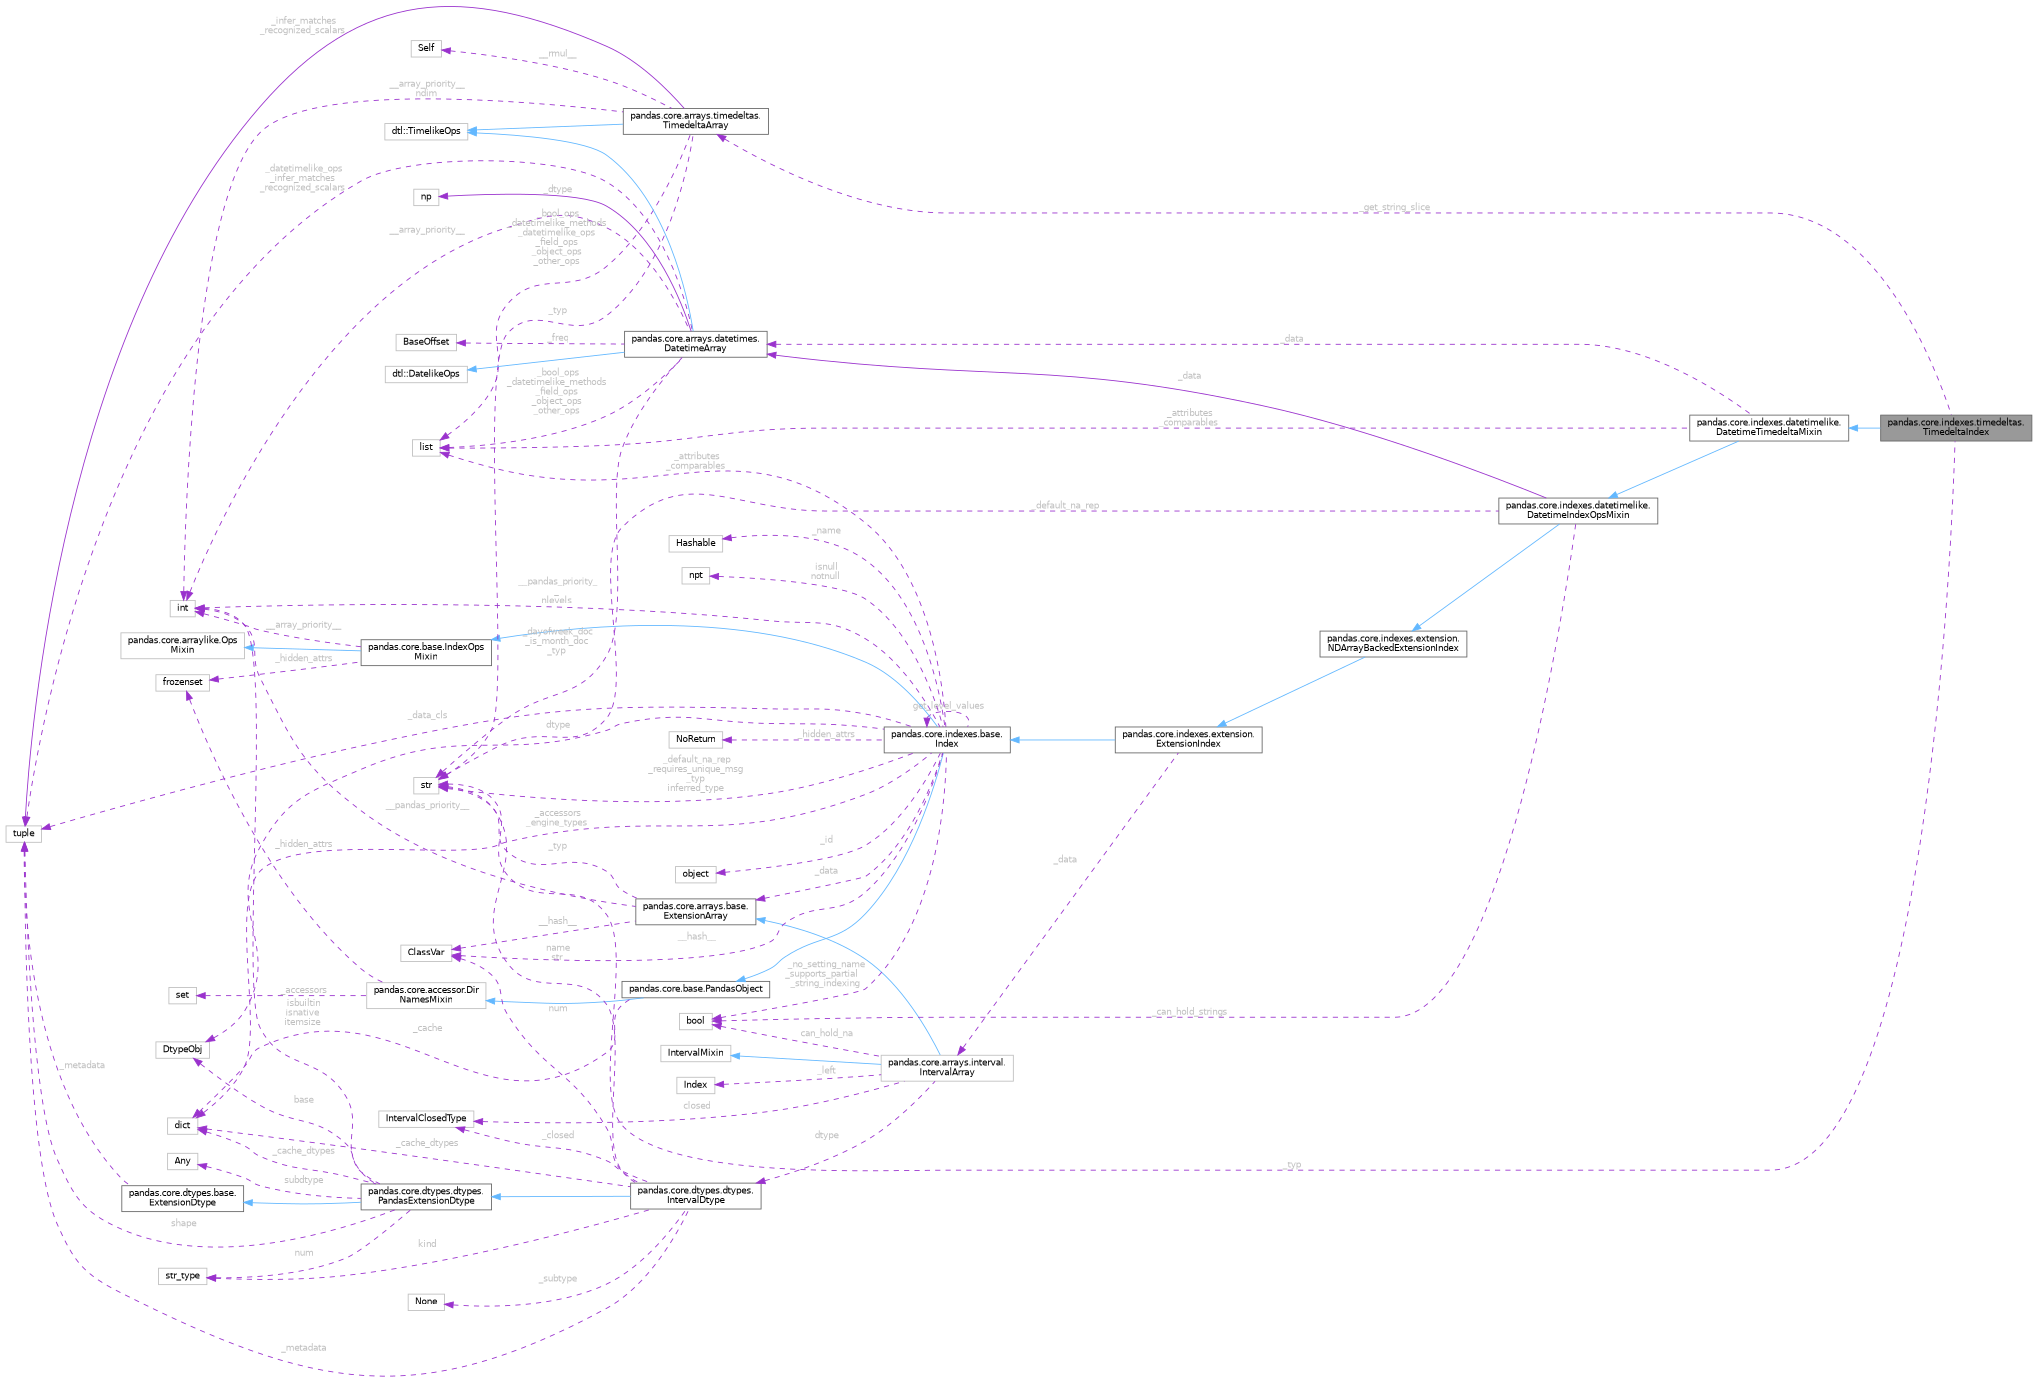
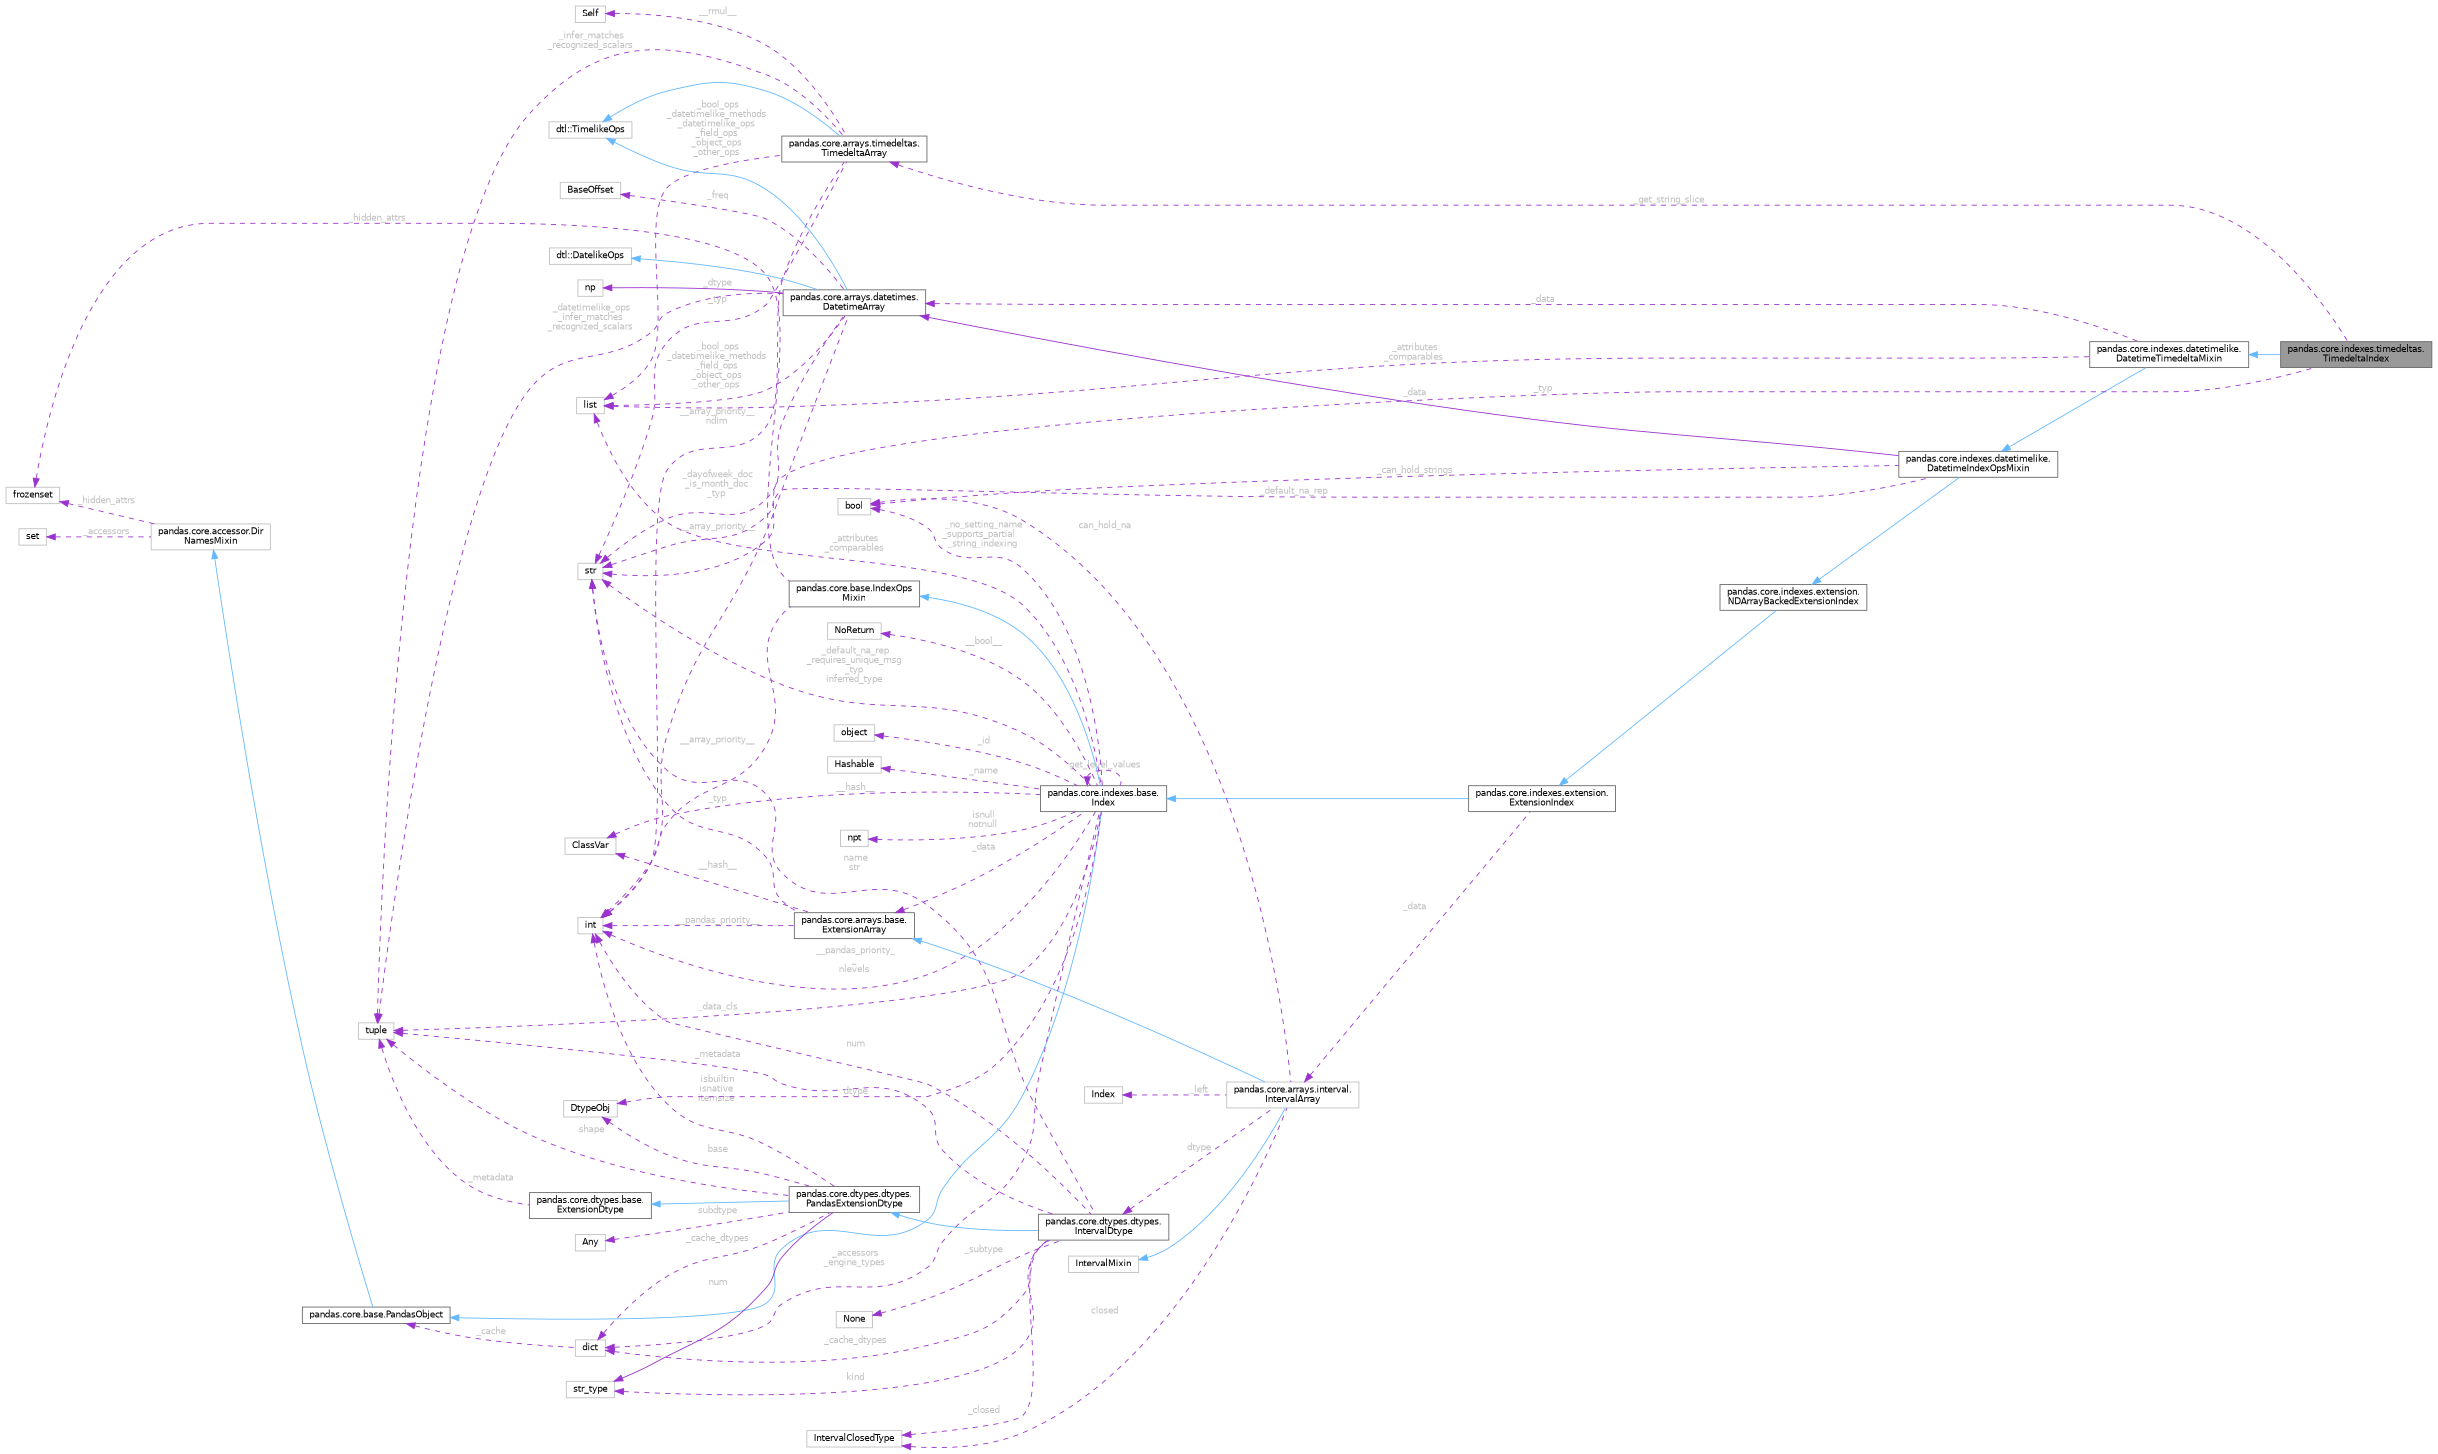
edge "pandas.core.arrays.timedeltas. TimedeltaArray" -> "tuple": style solid -> dashed
node "pandas.core.arraylike.Ops Mixin": removed
edge "pandas.core.indexes.base. Index" -> "NoReturn": label " _hidden_attrs" -> " __bool__"
edge "pandas.core.base.PandasObject" -> "dict": reversed
edge "pandas.core.dtypes.dtypes. IntervalDtype" -> "ClassVar": now "pandas.core.dtypes.dtypes. IntervalDtype" -> "int"
edge "pandas.core.dtypes.dtypes. PandasExtensionDtype" -> "str_type": style dashed -> solid
